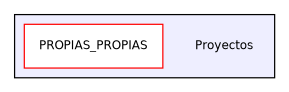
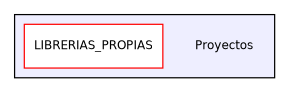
node "PROPIAS_PROPIAS": label "PROPIAS_PROPIAS" -> "LIBRERIAS_PROPIAS"
